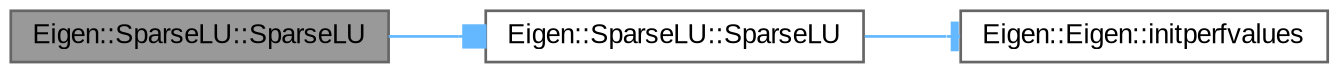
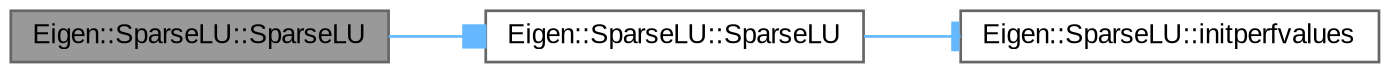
node "Eigen::Eigen::initperfvalues": label "Eigen::Eigen::initperfvalues" -> "Eigen::SparseLU::initperfvalues"
